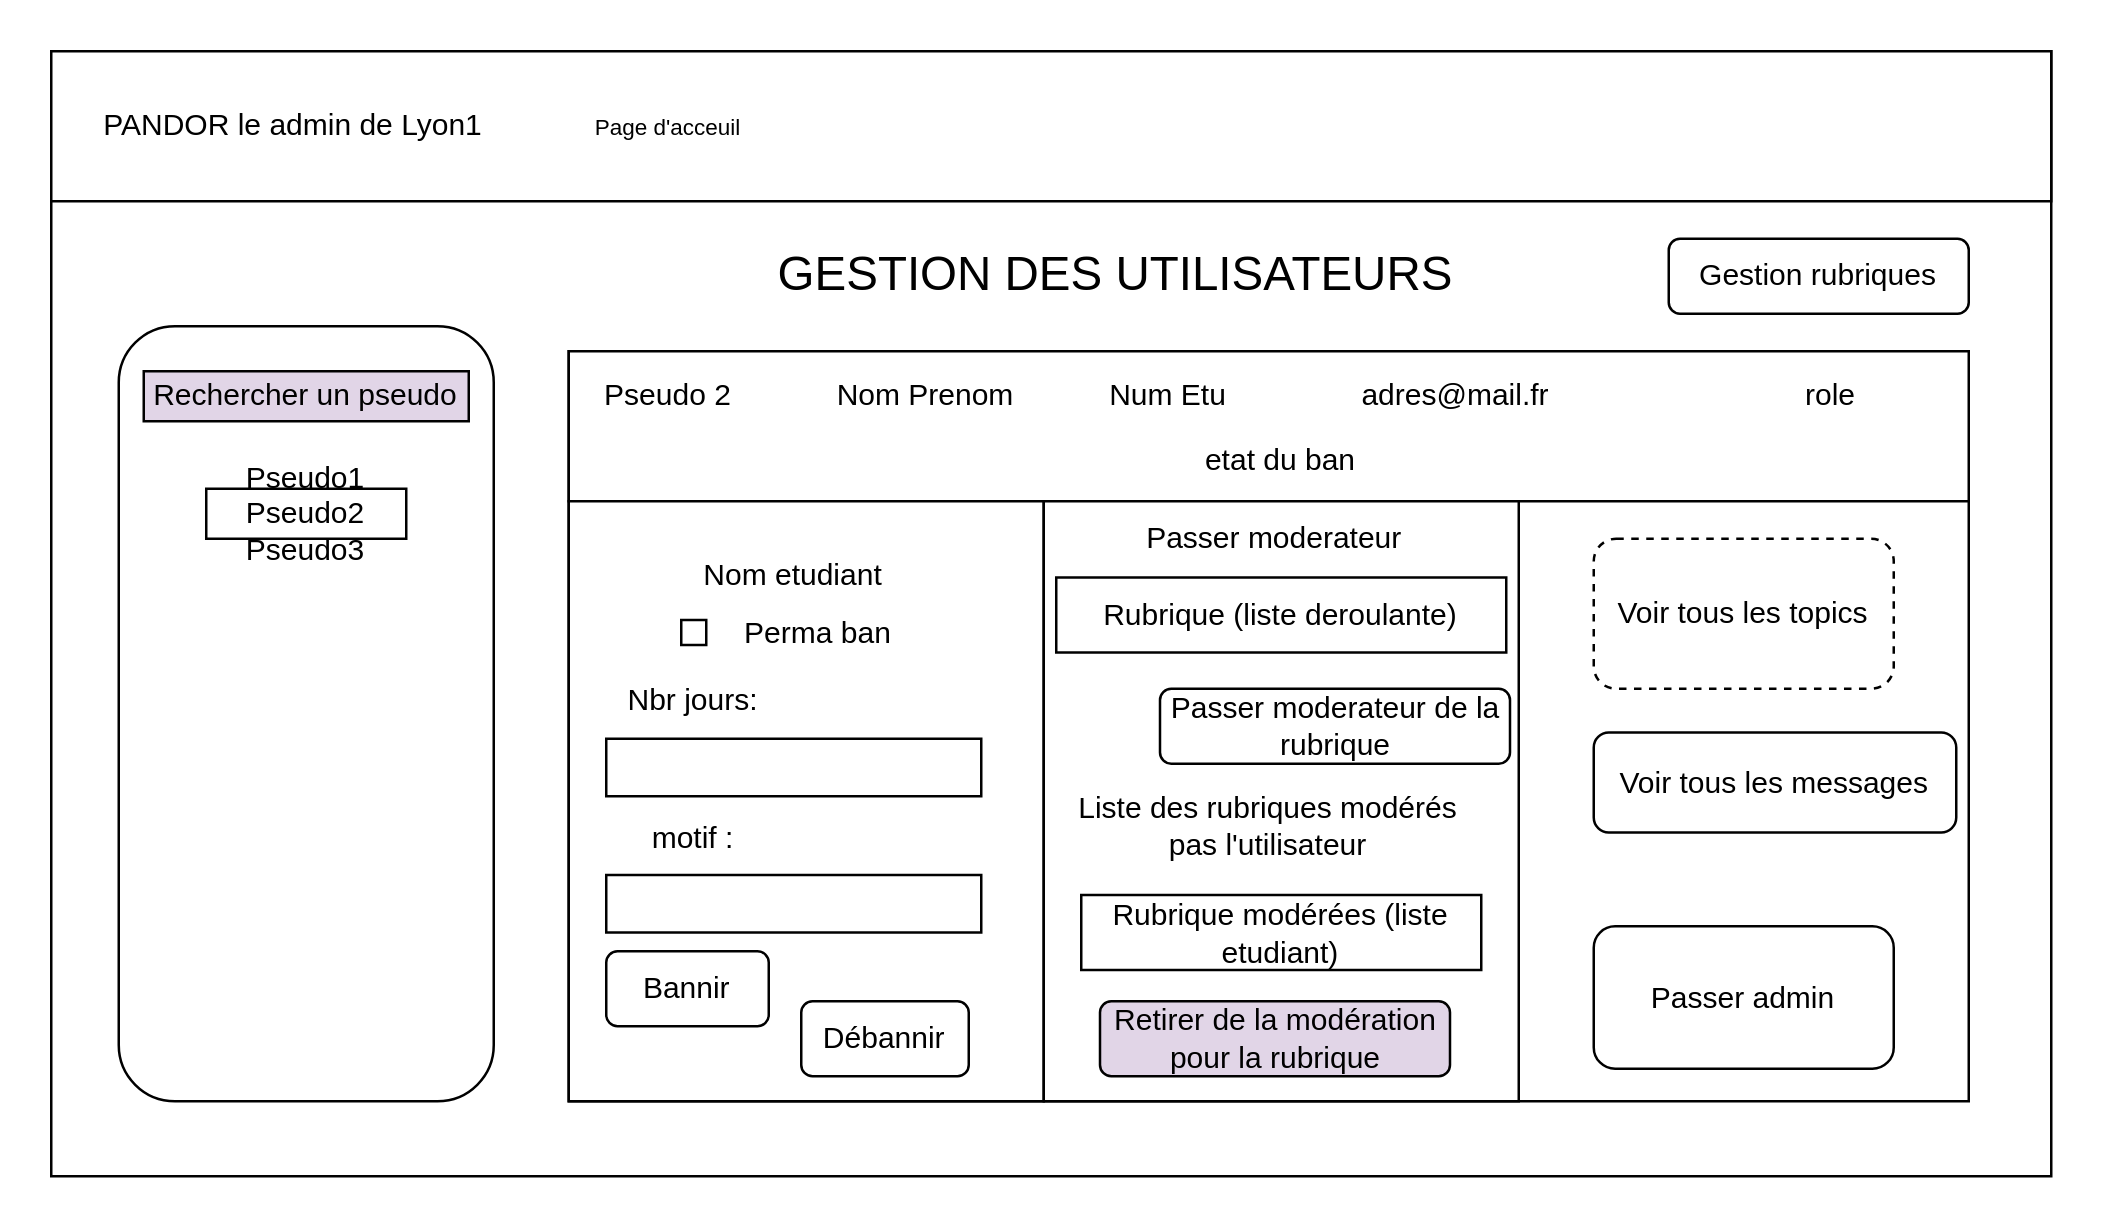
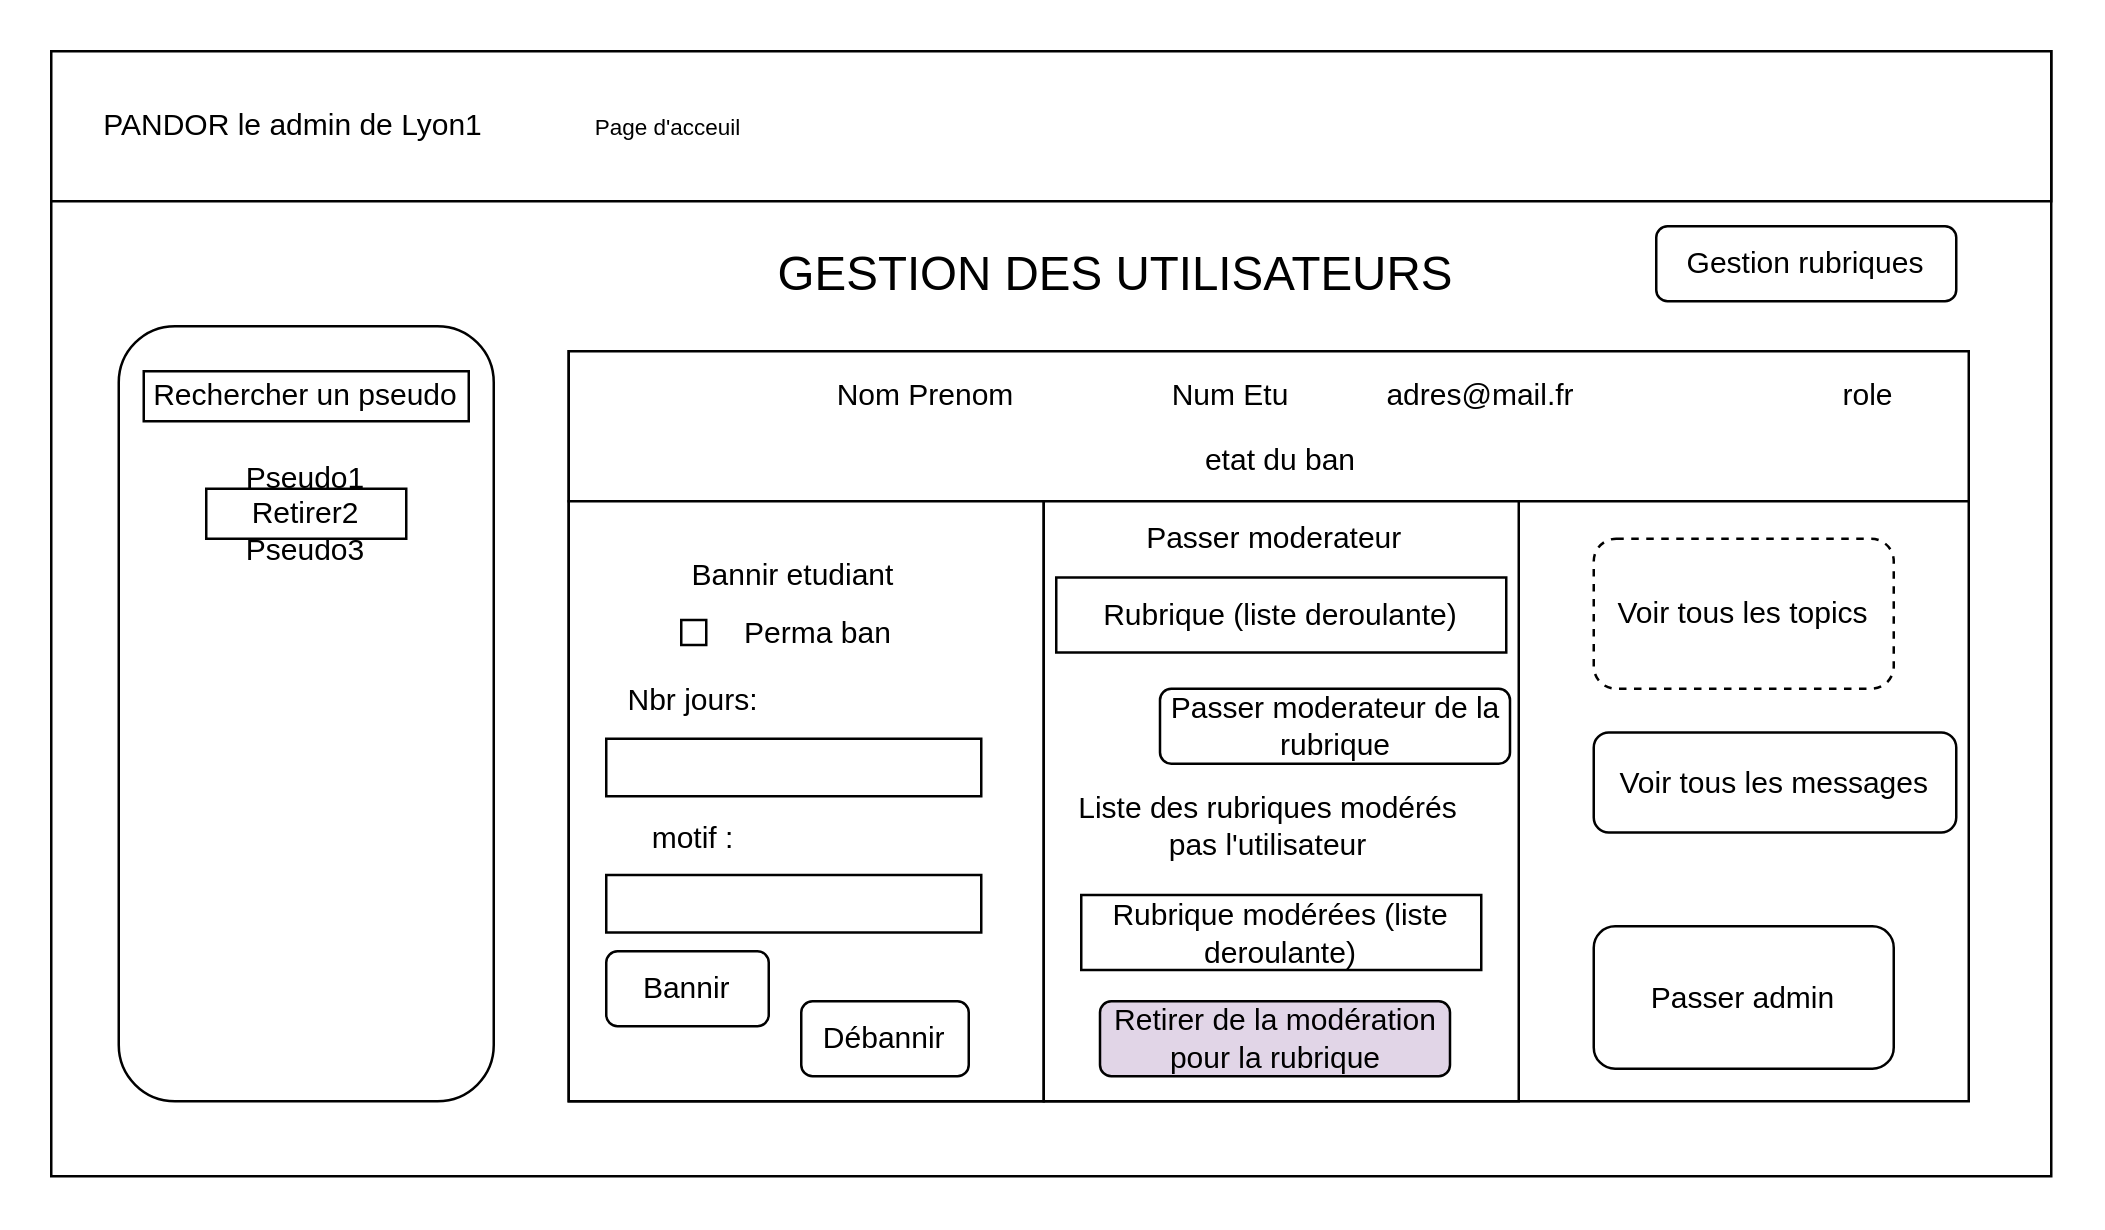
node "Gestion rubriques": moved (1819, 276) -> (1806, 264)
node "Pseudo 2": removed
node "Num Etu": moved (1169, 395) -> (1231, 395)
node "adres@mail.fr": moved (1456, 395) -> (1481, 395)
node "role": moved (1831, 395) -> (1869, 395)
node "Rechercher un pseudo": fillcolor #e1d5e7 -> #ffffff
node "Pseudo1 Pseudo2 Pseudo3": label "Pseudo1 Pseudo2 Pseudo3" -> "Pseudo1 Retirer2 Pseudo3"
node "Nom etudiant": label "Nom etudiant" -> "Bannir etudiant"
node "Rubrique modérées (liste etudiant)": label "Rubrique modérées (liste etudiant)" -> "Rubrique modérées (liste deroulante)"
